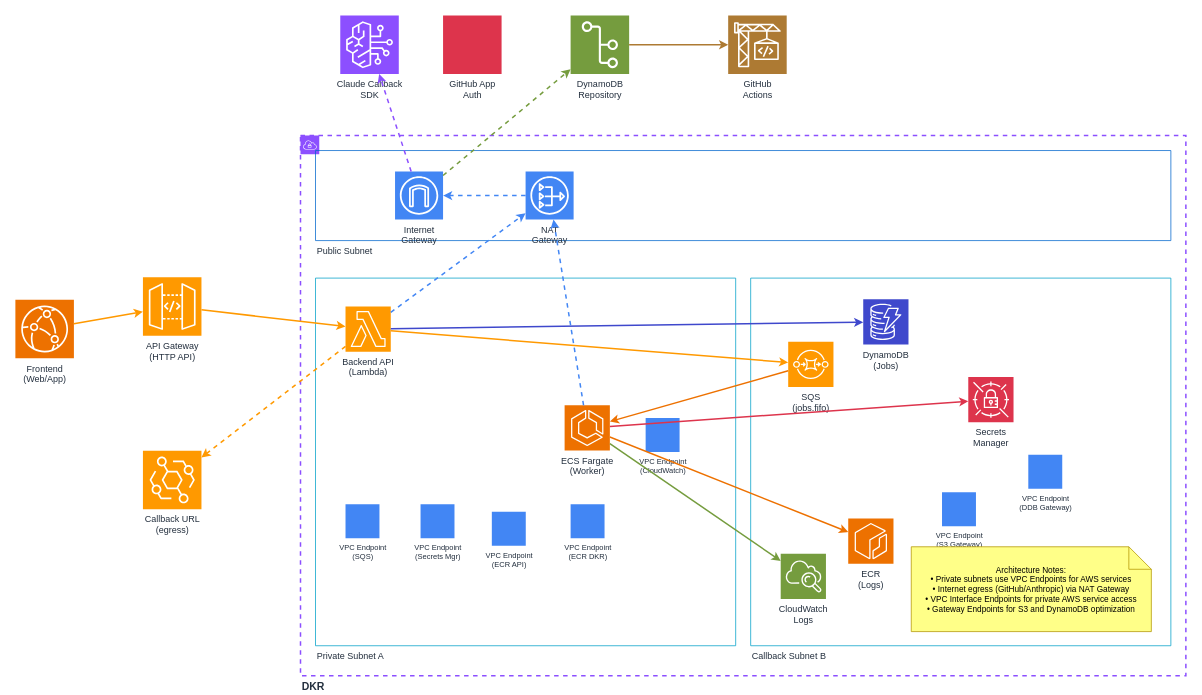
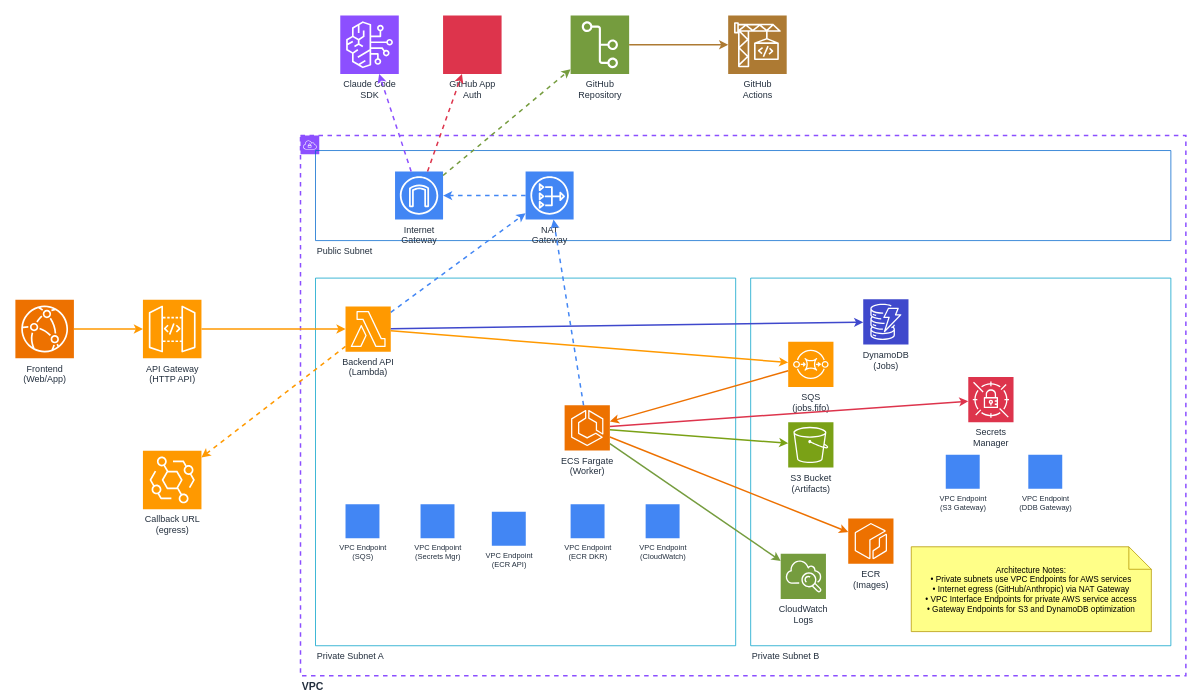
node "Claude Callback SDK": label "Claude Callback SDK" -> "Claude Code SDK"
node "DynamoDB Repository": label "DynamoDB Repository" -> "GitHub Repository"
edge "Internet Gateway" -> "GitHub App Auth": added
node "API Gateway (HTTP API)": moved (172, 306) -> (172, 329)
node "VPC Endpoint (CloudWatch)": moved (662, 435) -> (662, 521)
edge "ECS Fargate (Worker)" -> "S3 Bucket (Artifacts)": added
node "S3 Bucket (Artifacts)": added
node "VPC Endpoint (S3 Gateway)": moved (959, 509) -> (962, 472)
node "ECR (Logs)": label "ECR (Logs)" -> "ECR (Images)"
node "Callback Subnet B": label "Callback Subnet B" -> "Private Subnet B"
node "DKR": label "DKR" -> "VPC"
